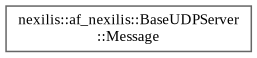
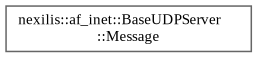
node "nexilis::af_nexilis::BaseUDPServer ::Message": label "nexilis::af_nexilis::BaseUDPServer ::Message" -> "nexilis::af_inet::BaseUDPServer ::Message"
